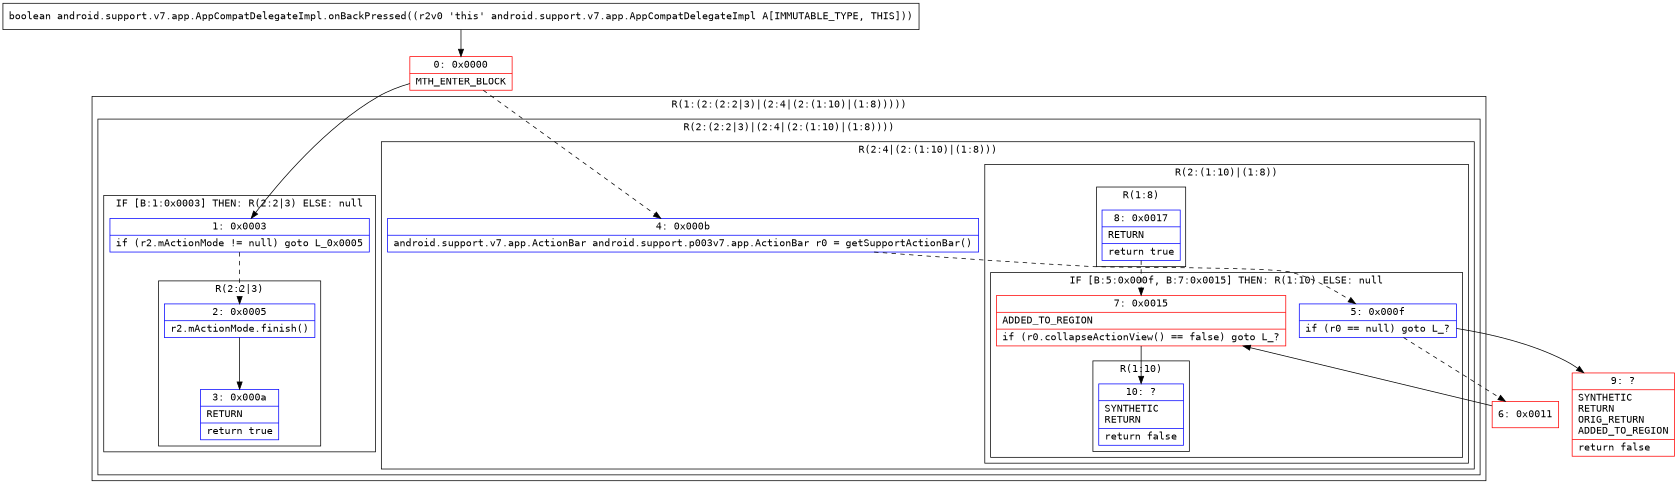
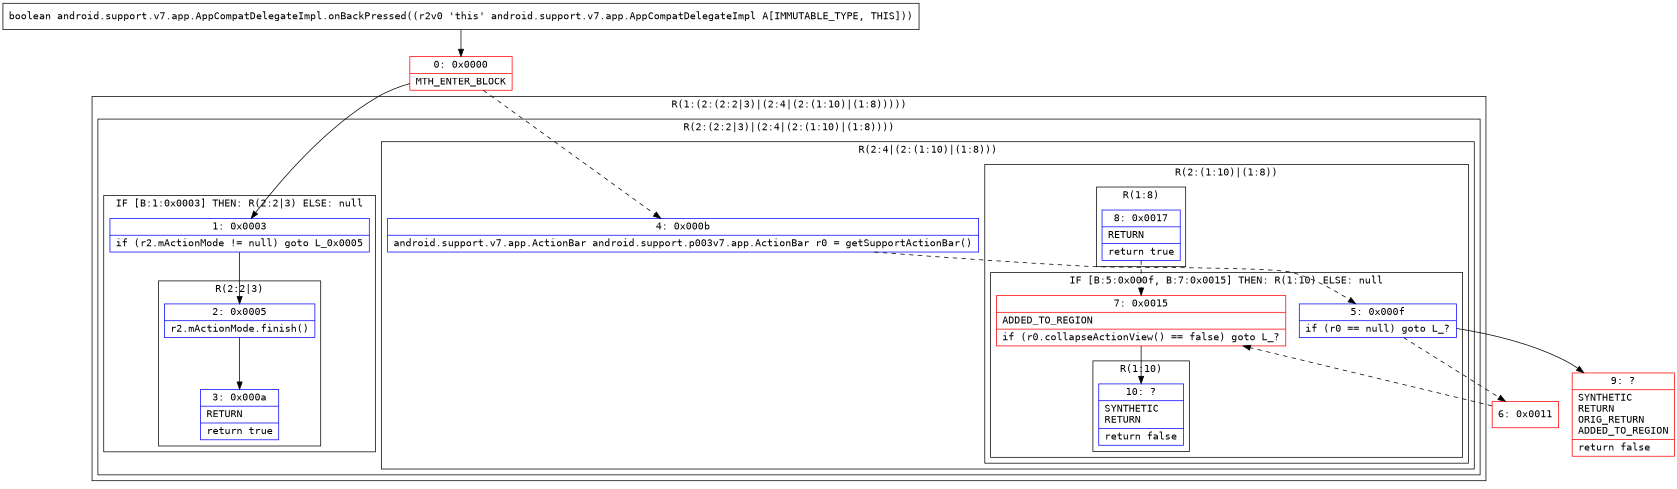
edge "1: 0x0003" -> "2: 0x0005": style dashed -> solid
edge "6: 0x0011" -> "7: 0x0015": style solid -> dashed
